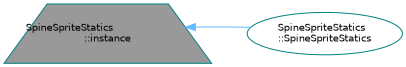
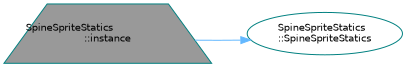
edge "SpineSpriteStatics ::SpineSpriteStatics" -> "SpineSpriteStatics ::instance": reversed
